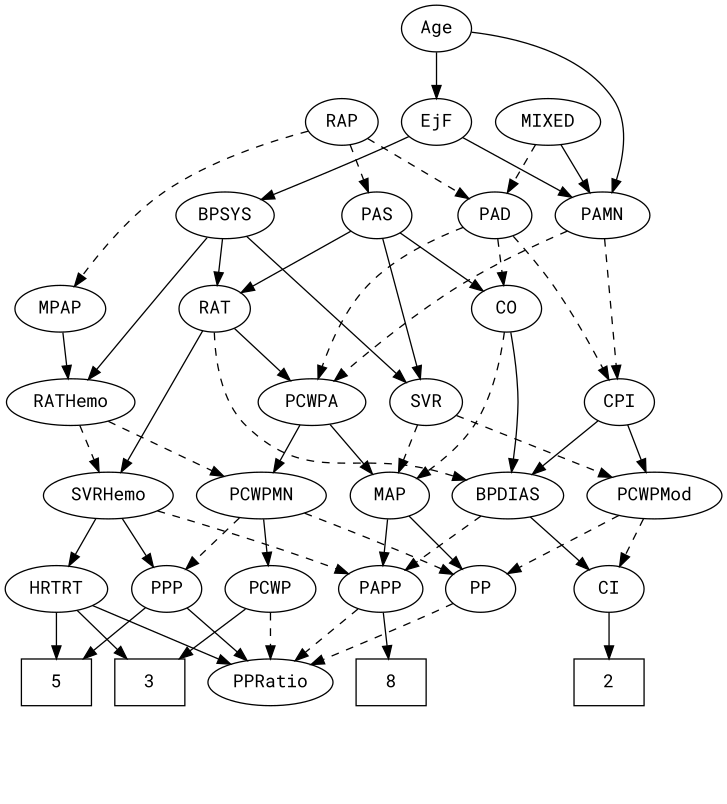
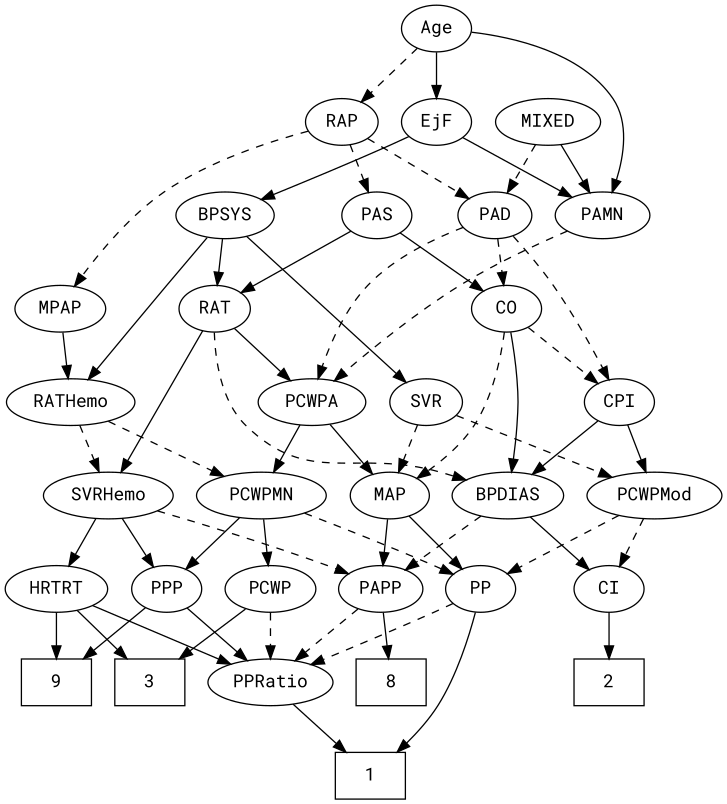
edge "Age" -> "RAP": added
edge "PAS" -> "SVR": removed
edge "PAMN" -> "CPI": now "CO" -> "CPI"
edge "PCWPMN" -> "PPP": style dashed -> solid
node "5": label "5" -> "9"
node "1": added
